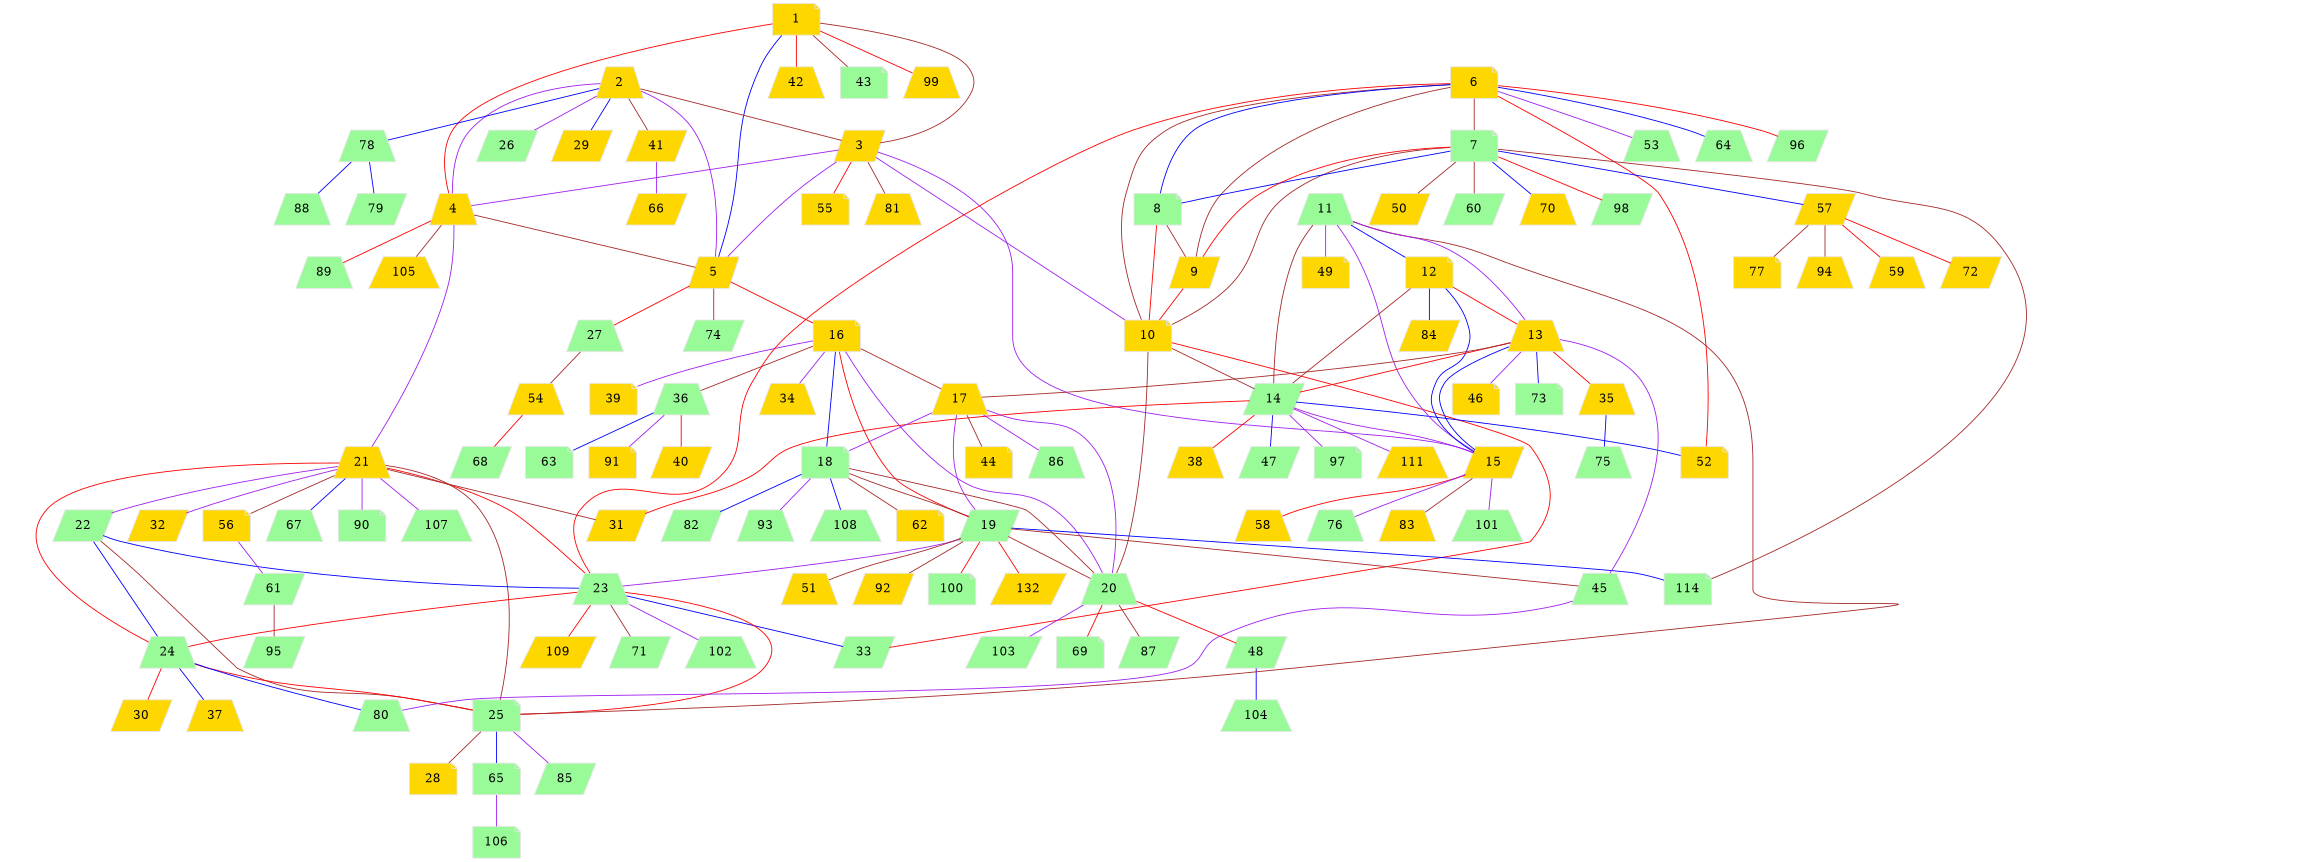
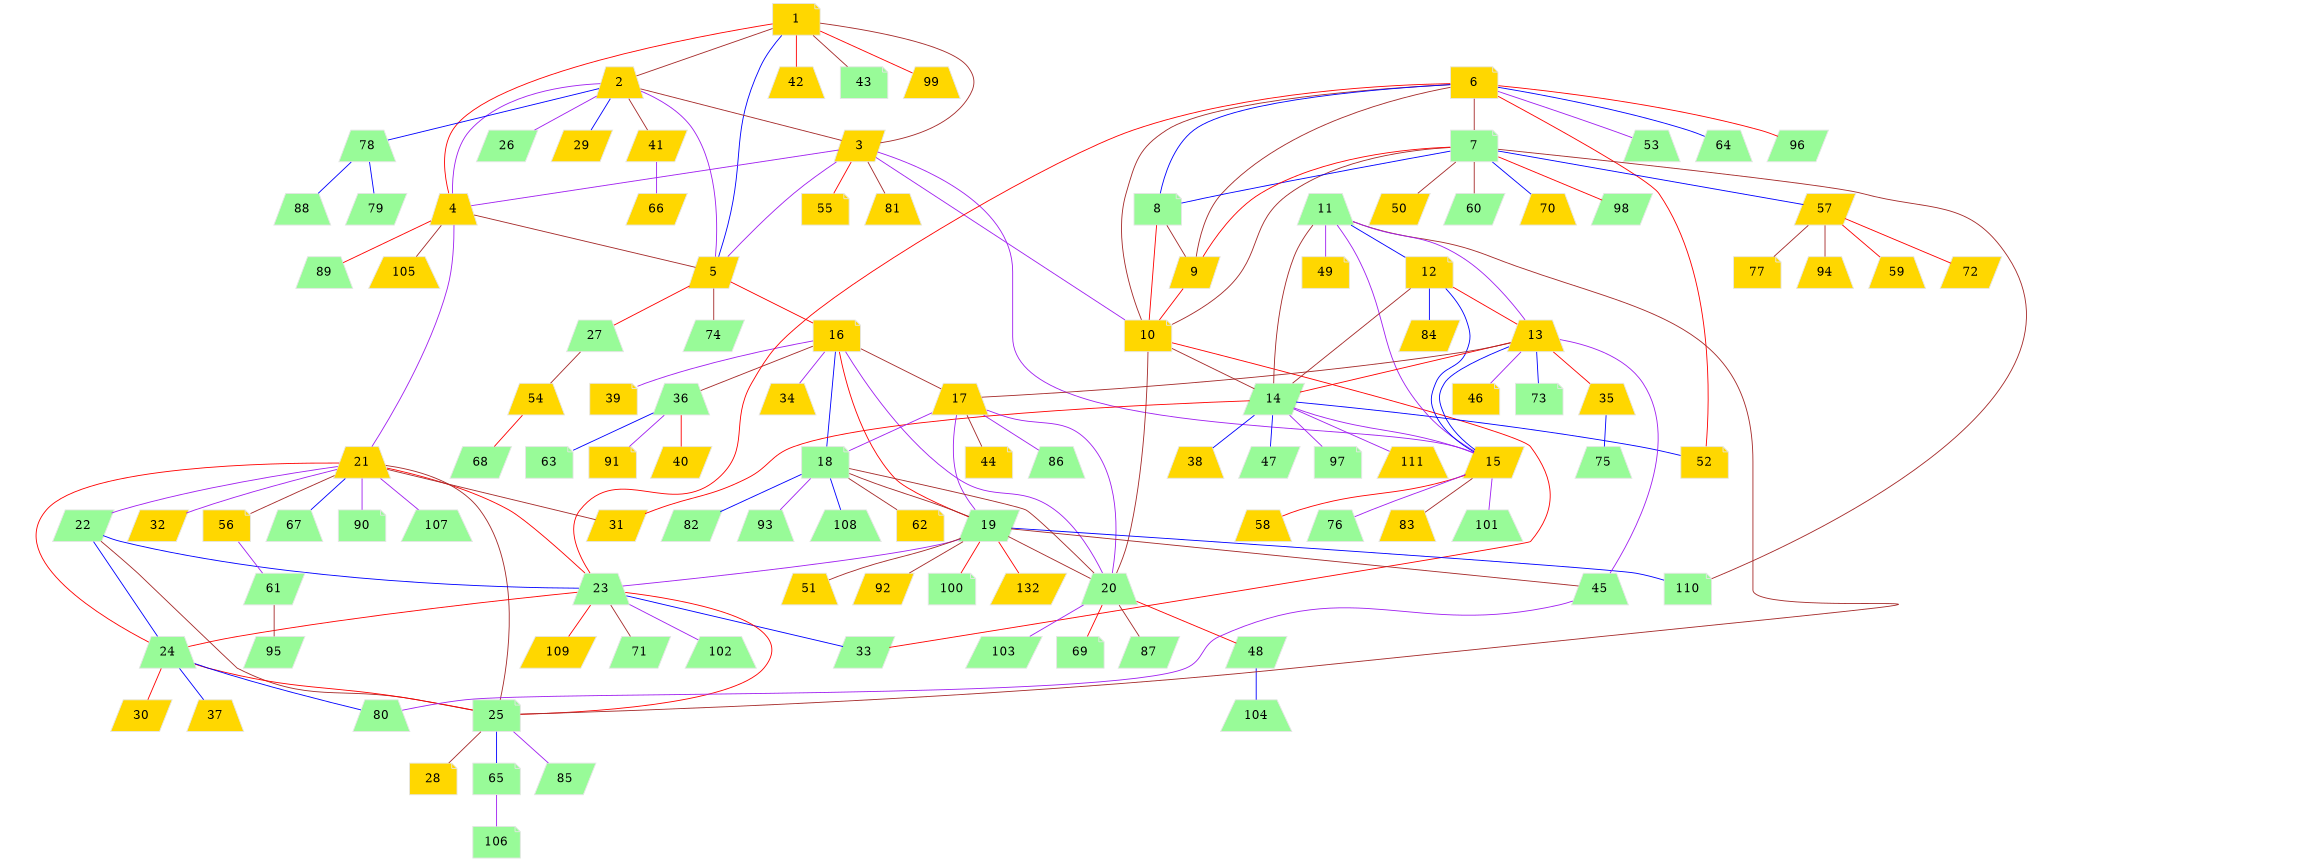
edge "1" -- "2": added
edge "14" -- "38": color red -> blue
node "114": label "114" -> "110"
